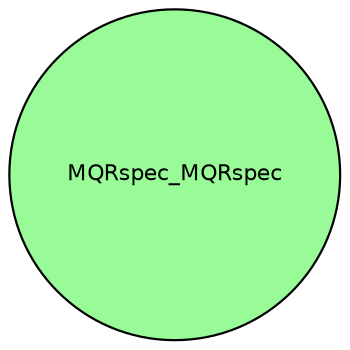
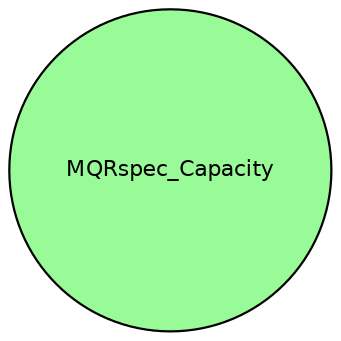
node "MQRspec_MQRspec": label "MQRspec_MQRspec" -> "MQRspec_Capacity"
